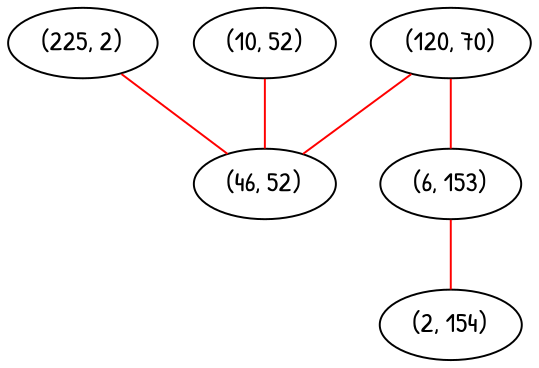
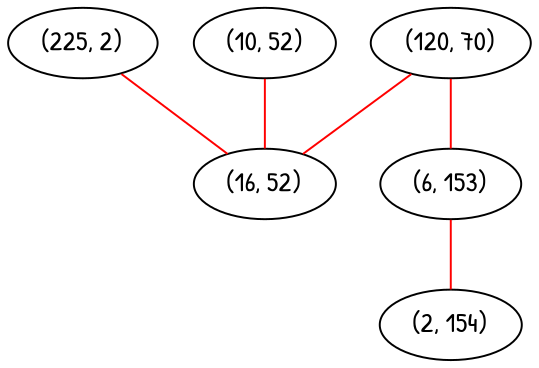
node "(46, 52)": label "(46, 52)" -> "(16, 52)"
